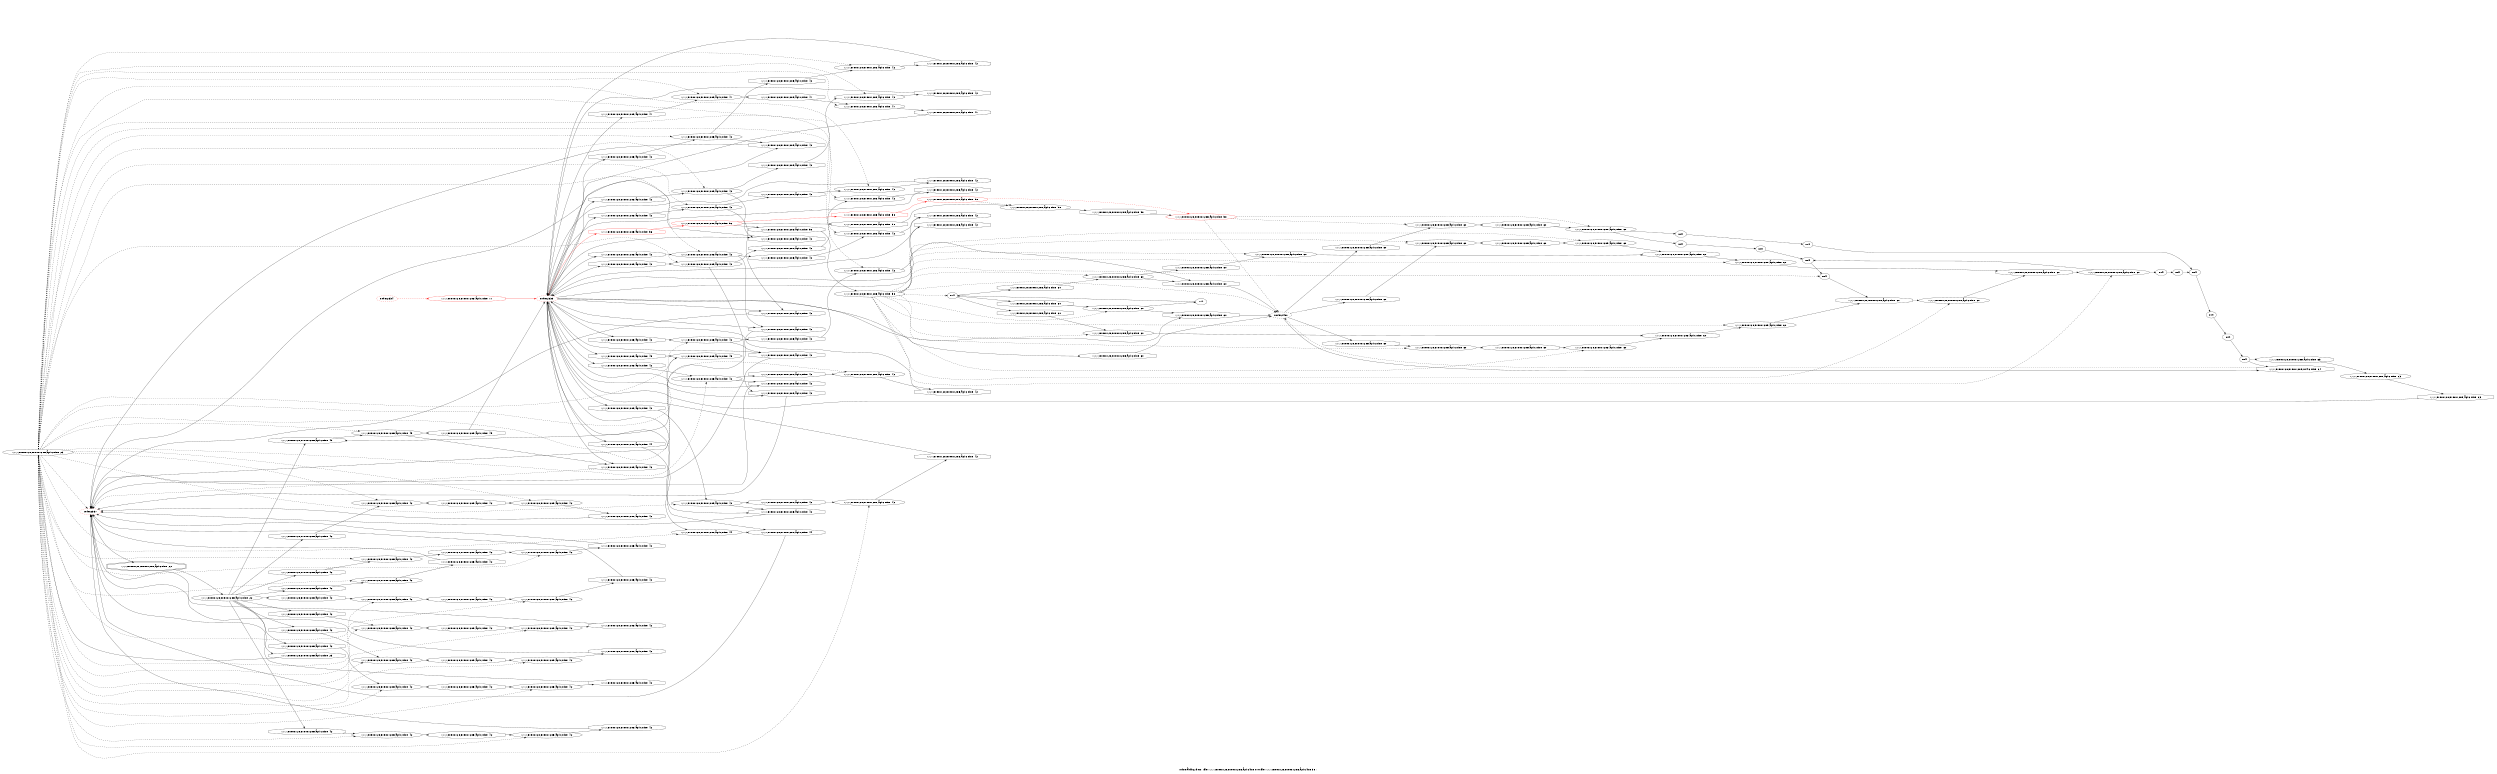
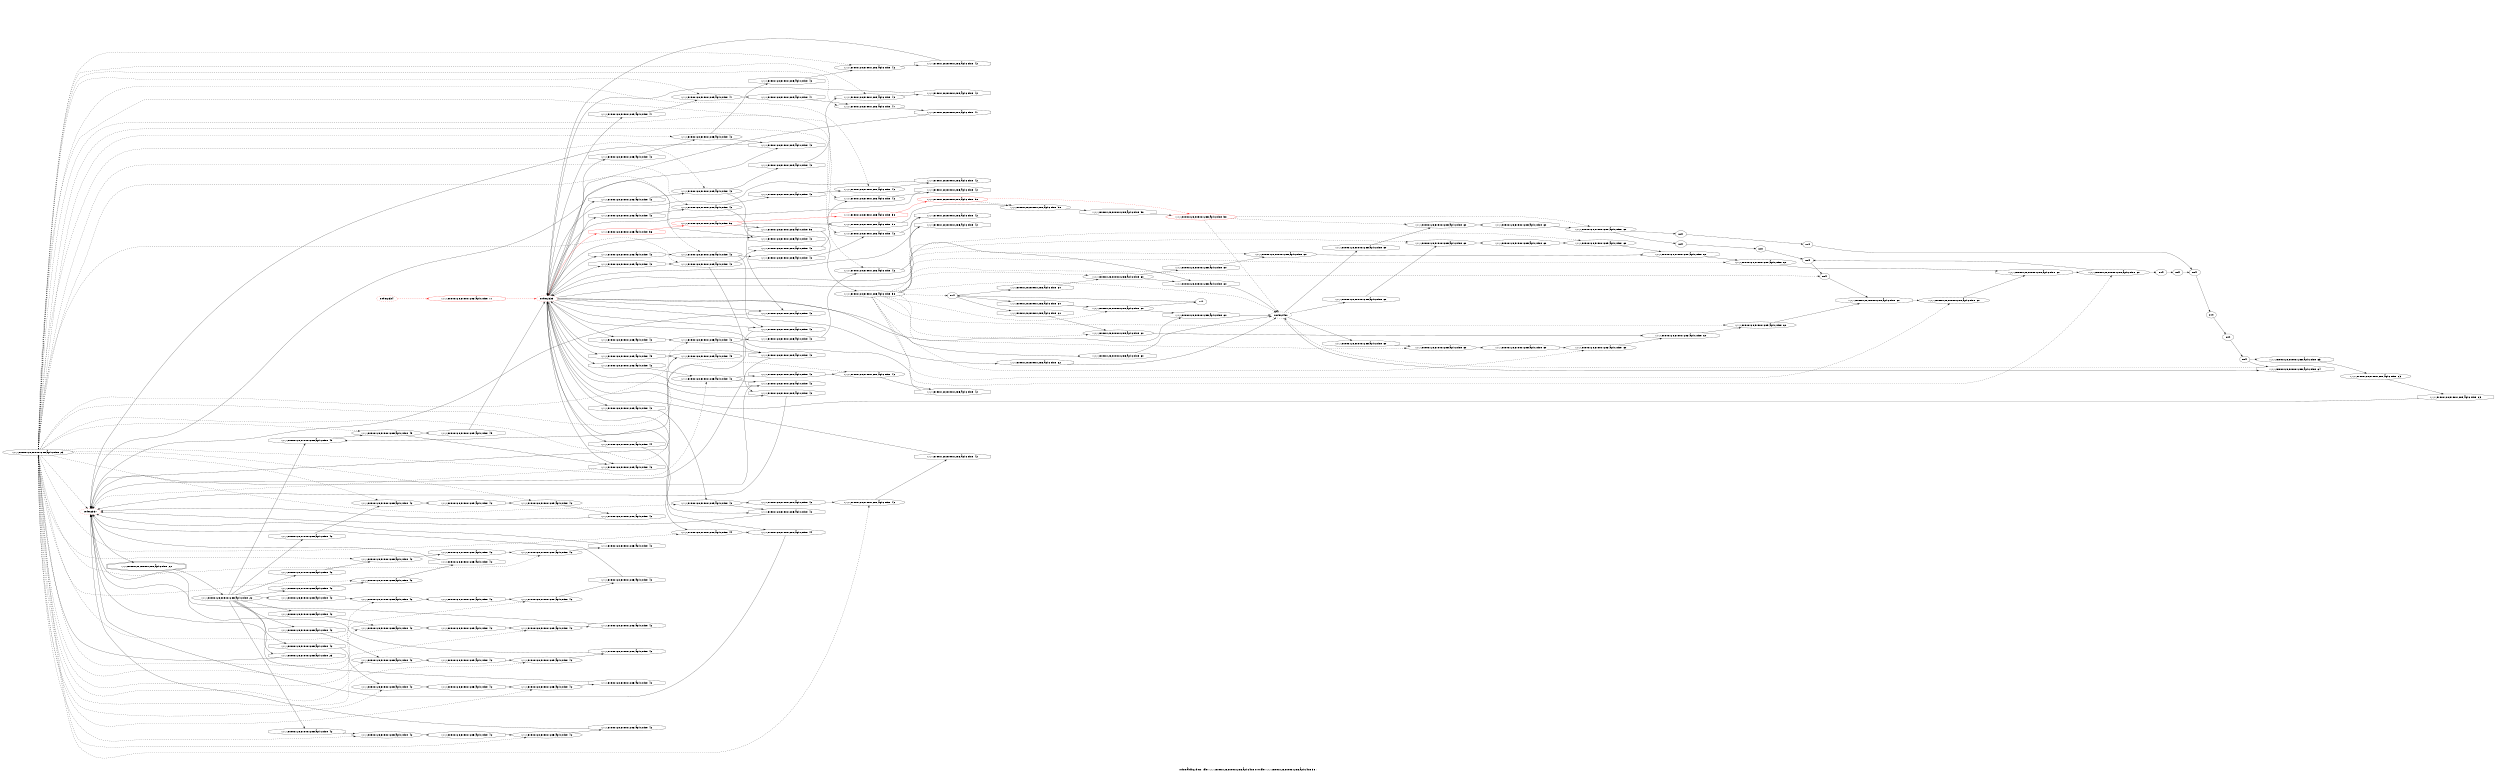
edge "../../../Preon128/Preon128B/api.c Line  11" -> "node_2335": style solid -> dashed
node "../../../Preon128/Preon128B/api.c Line  62": added
node "../../../Preon128/Preon128B/null.c Line  64": label "../../../Preon128/Preon128B/null.c Line  64" -> "../../../Preon128/Preon128B/api.c Line  64"
